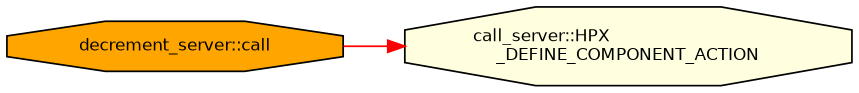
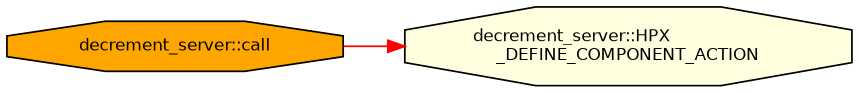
node "call_server::HPX _DEFINE_COMPONENT_ACTION": label "call_server::HPX _DEFINE_COMPONENT_ACTION" -> "decrement_server::HPX _DEFINE_COMPONENT_ACTION"
